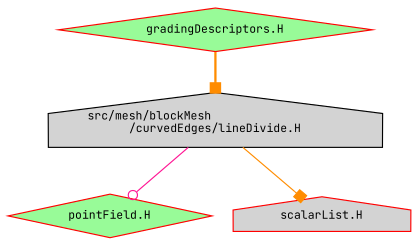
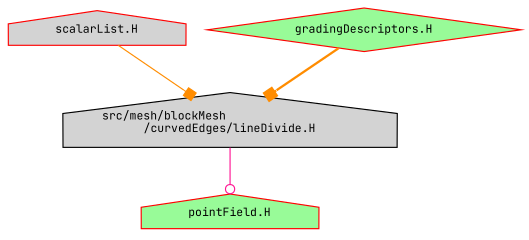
edge "src/mesh/blockMesh /curvedEdges/lineDivide.H" -> "scalarList.H": reversed
node "pointField.H": shape diamond -> house
